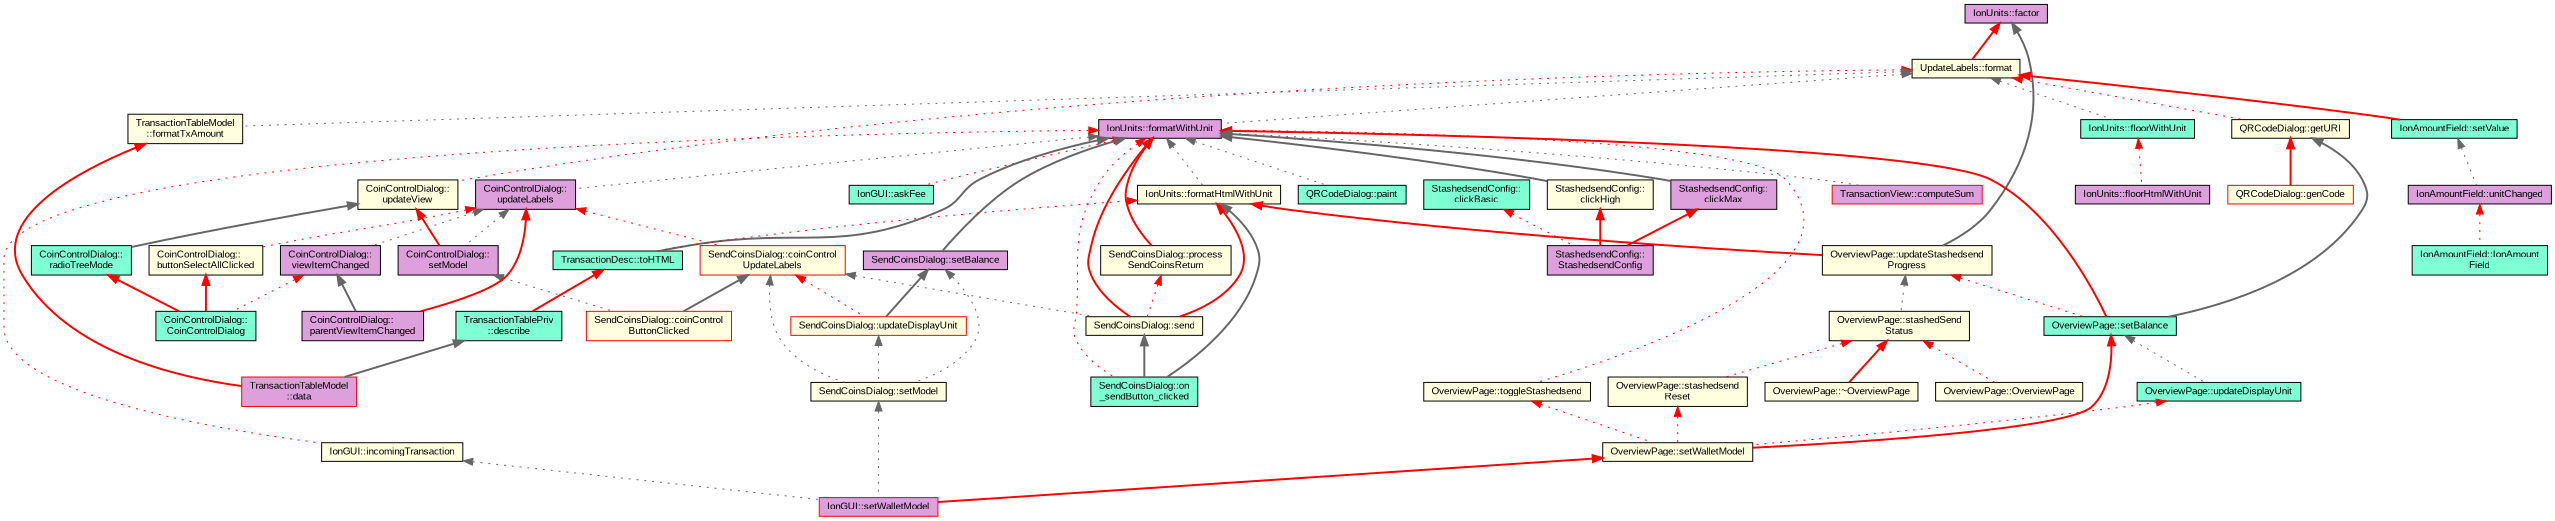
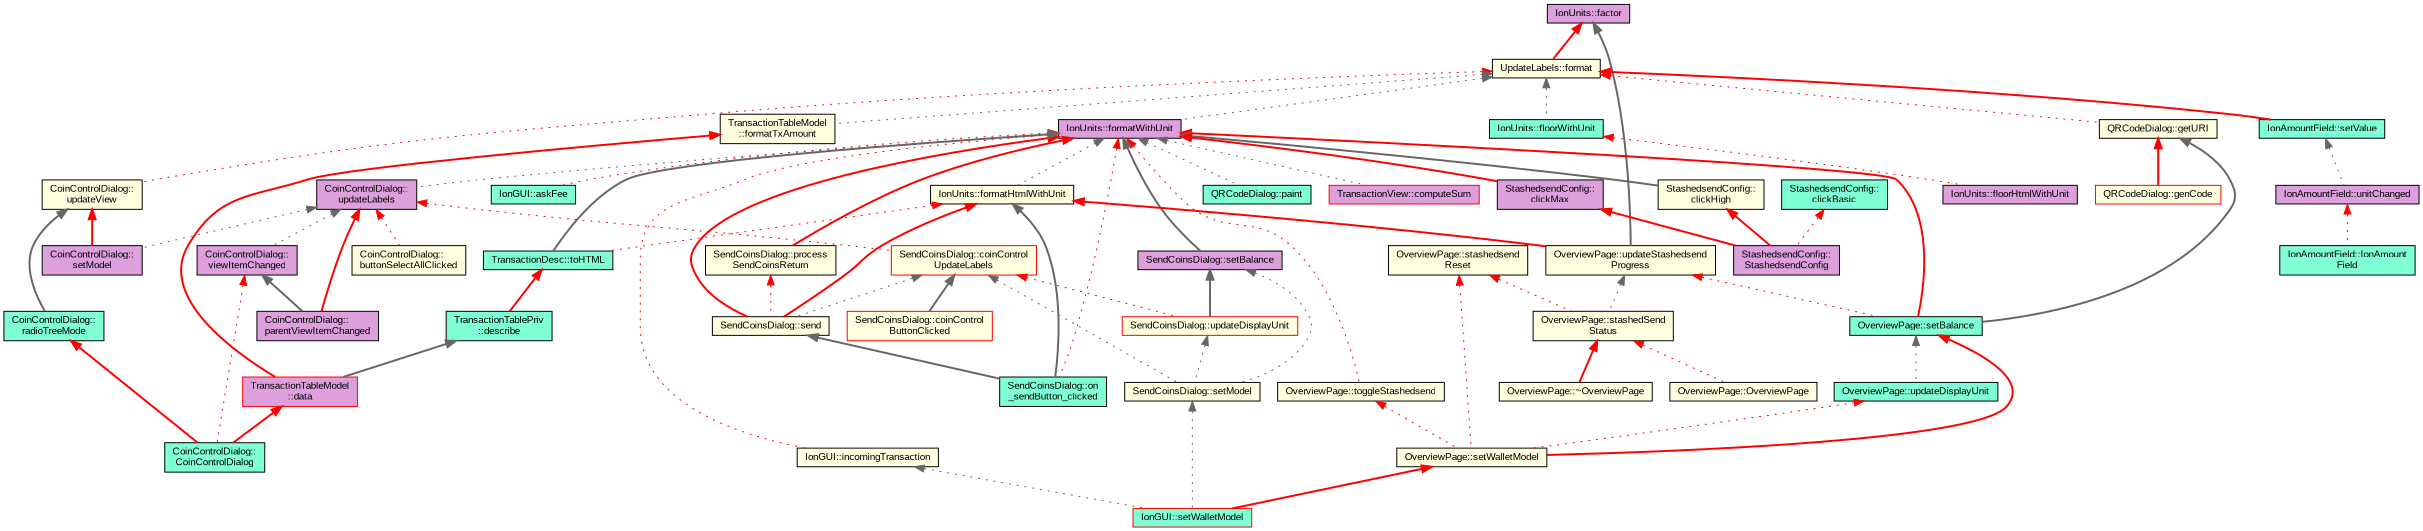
edge "StashedsendConfig:: clickMax" -> "IonUnits::formatWithUnit": color gray40 -> red
edge "SendCoinsDialog::coinControl ButtonClicked" -> "CoinControlDialog:: setModel": removed
edge "CoinControlDialog:: CoinControlDialog" -> "CoinControlDialog:: buttonSelectAllClicked": now "CoinControlDialog:: CoinControlDialog" -> "TransactionTableModel ::data"
edge "OverviewPage::stashedsend Reset" -> "OverviewPage::stashedSend Status": reversed
node "IonGUI::setWalletModel": fillcolor plum -> aquamarine
